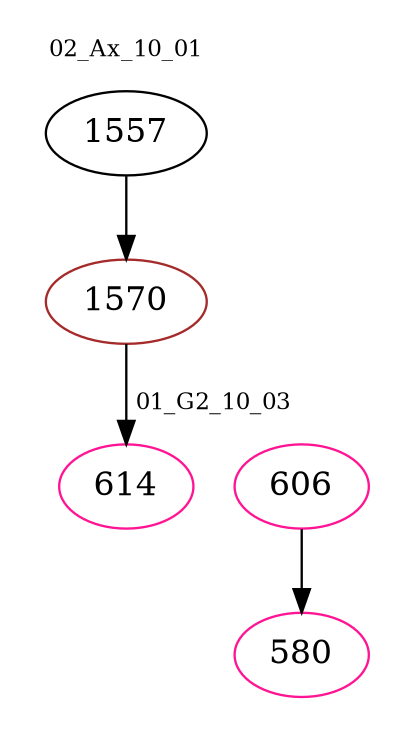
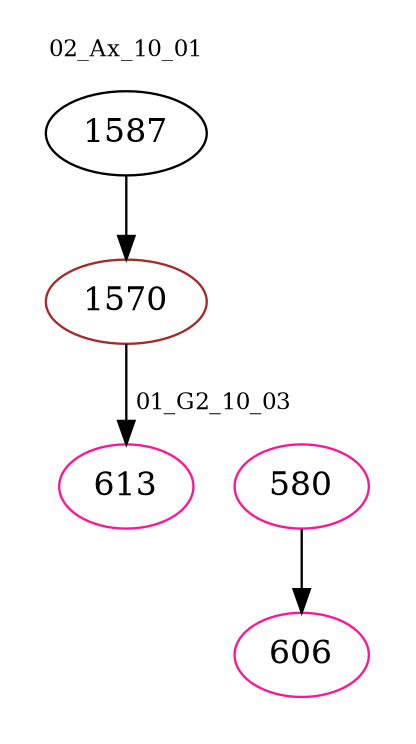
node "1557": label "1557" -> "1587"
node "614": label "614" -> "613"
edge "606" -> "580": reversed
